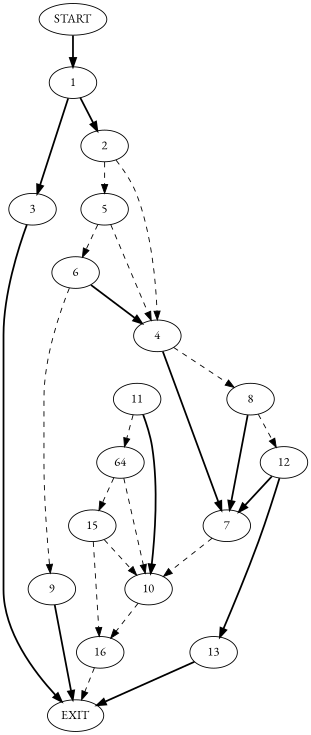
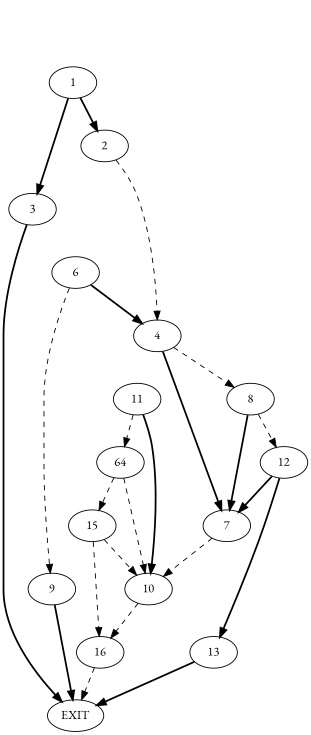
node "START": removed
node "5": removed
